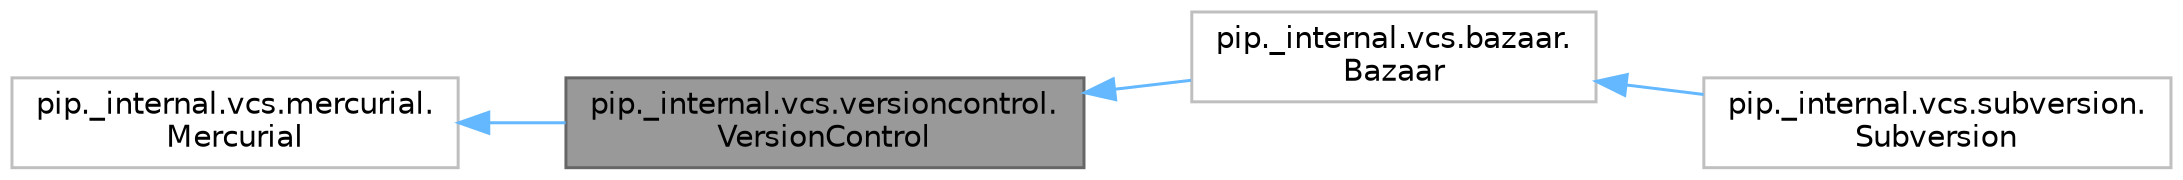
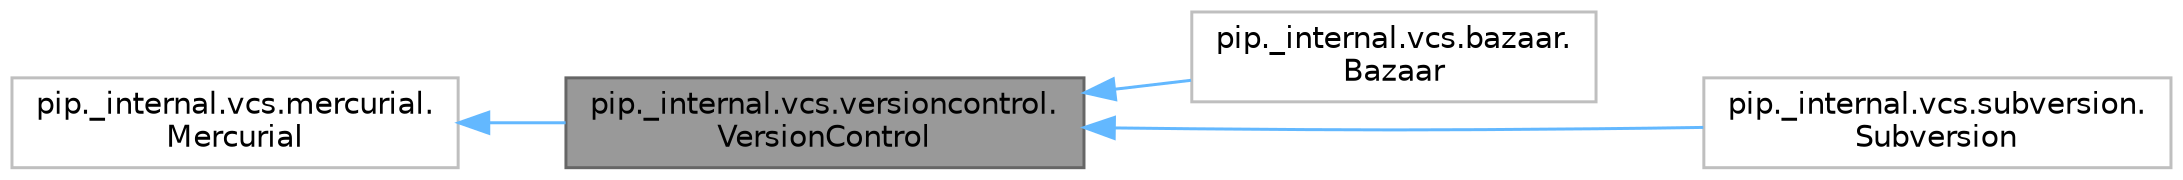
edge "pip._internal.vcs.subversion. Subversion" -> "pip._internal.vcs.bazaar. Bazaar": now "pip._internal.vcs.subversion. Subversion" -> "pip._internal.vcs.versioncontrol. VersionControl"
